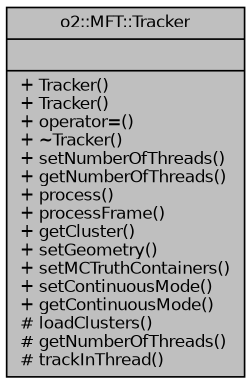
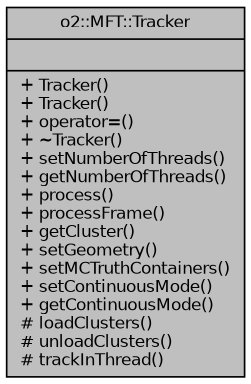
node "o2::MFT::Tracker": text "# getNumberOfThreads()" -> "# unloadClusters()"
